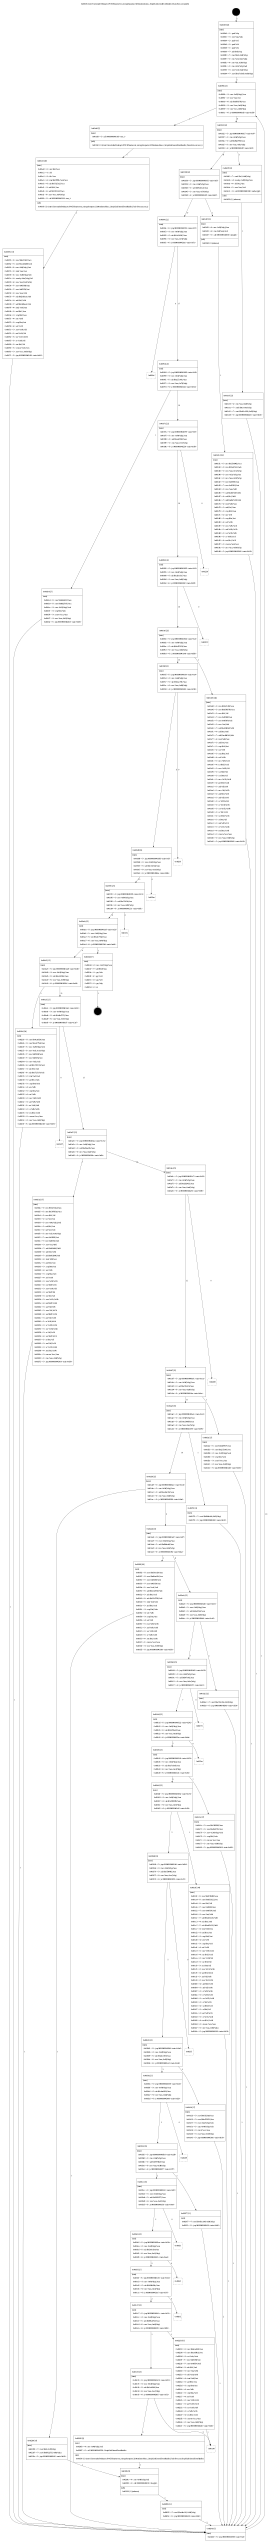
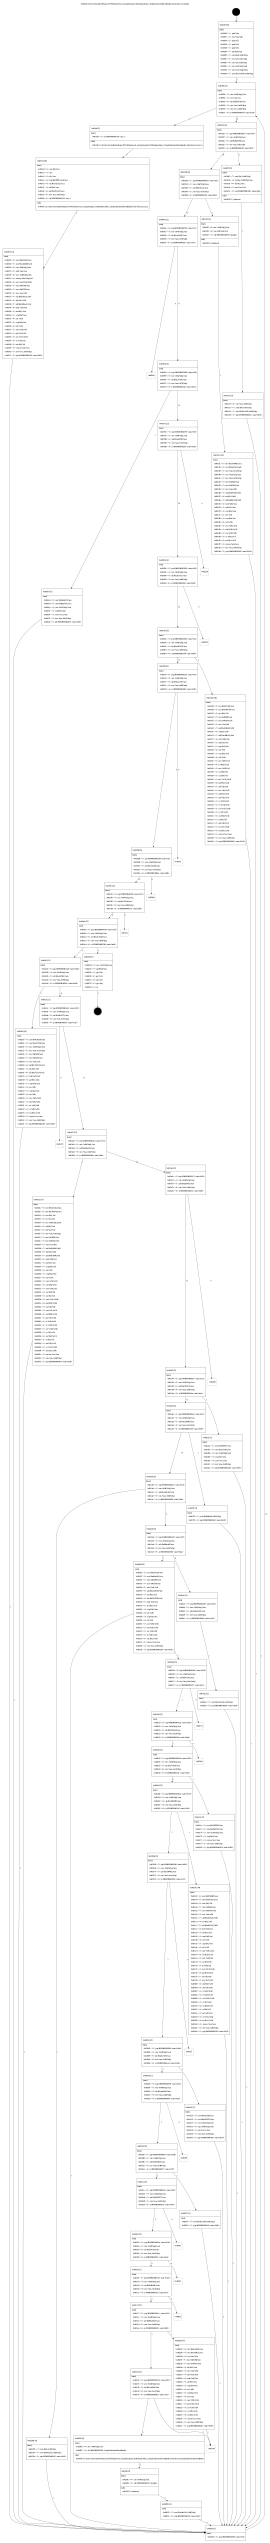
edge "0x401aeb [25]" -> "0x401b04 [25]": now "0x401f82 [88]" -> "0x401b04 [25]"
edge "0x402280 [19]" -> "0x40208c [9]": now "0x402280 [19]" -> "0x402410 [5]"
